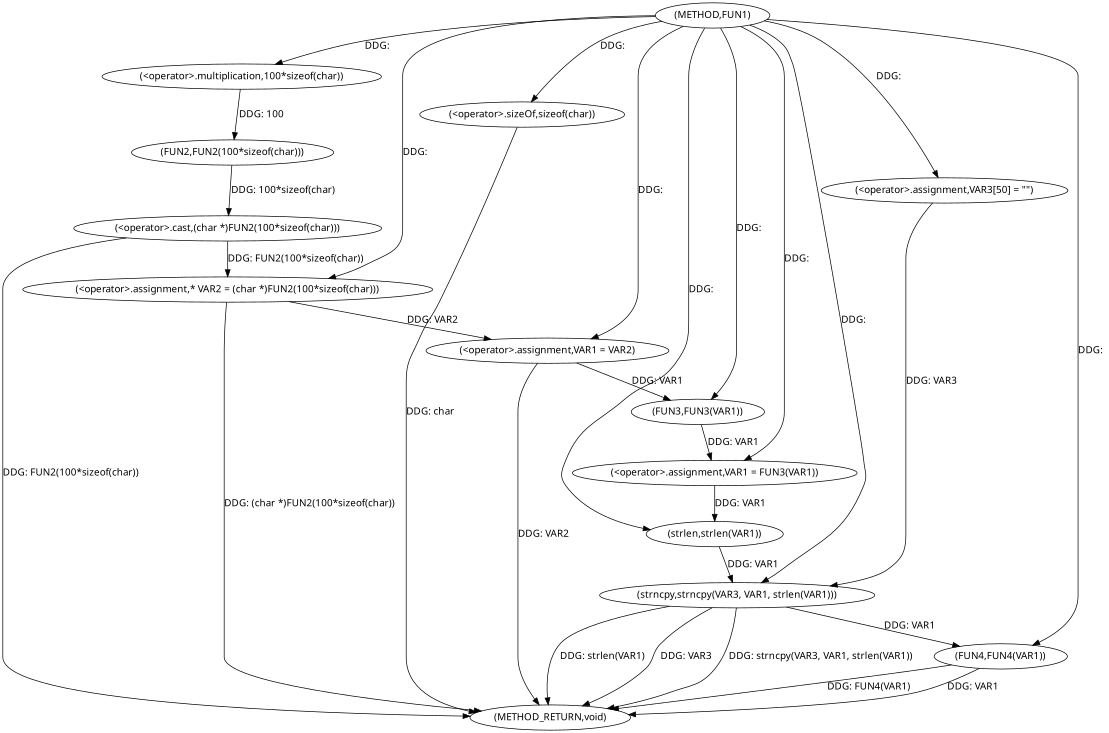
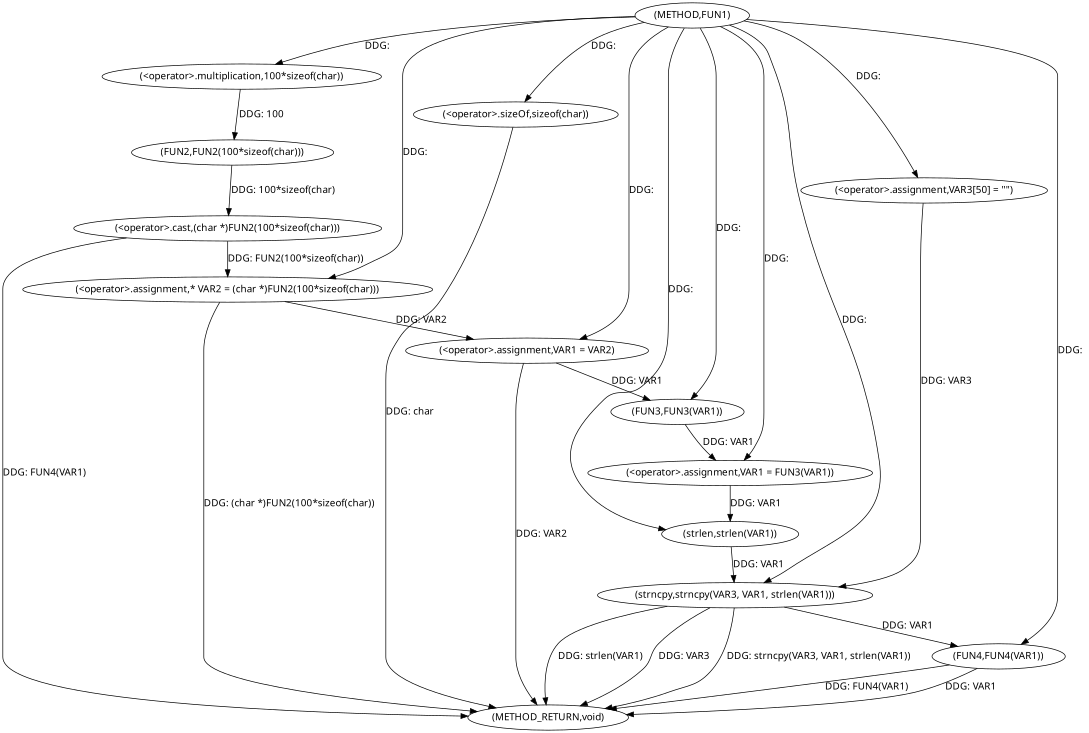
edge "(<operator>.cast,(char *)FUN2(100*sizeof(char)))" -> "(METHOD_RETURN,void)": label "DDG: FUN2(100*sizeof(char))" -> "DDG: FUN4(VAR1)"
